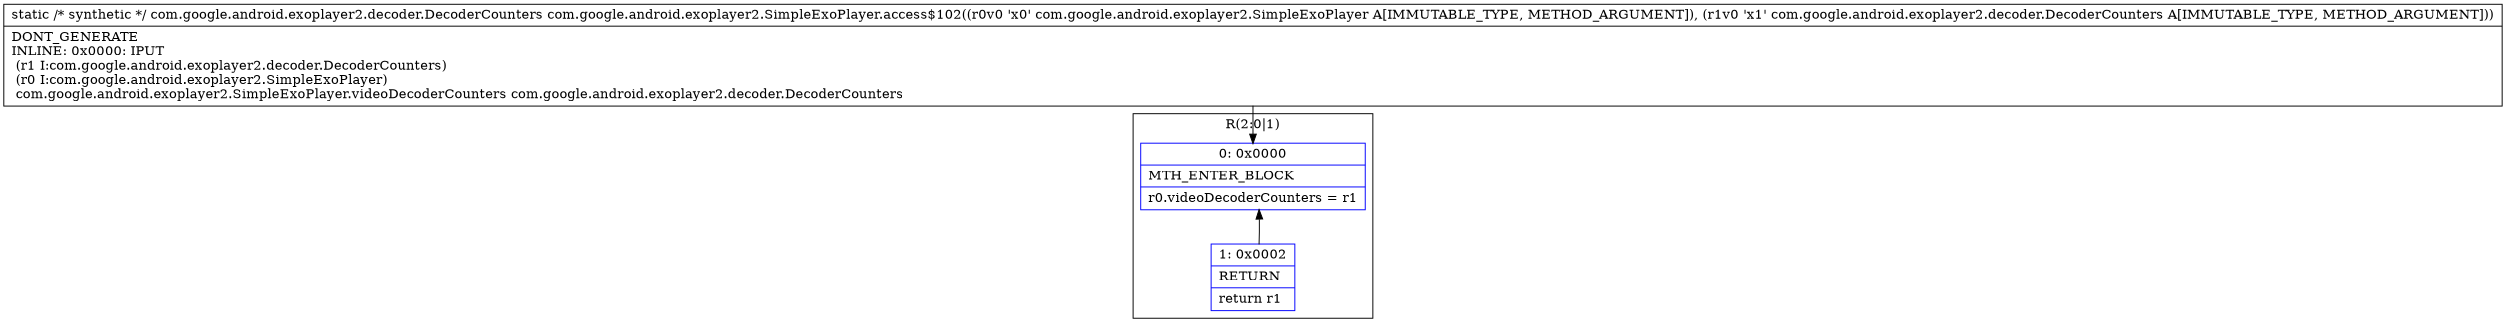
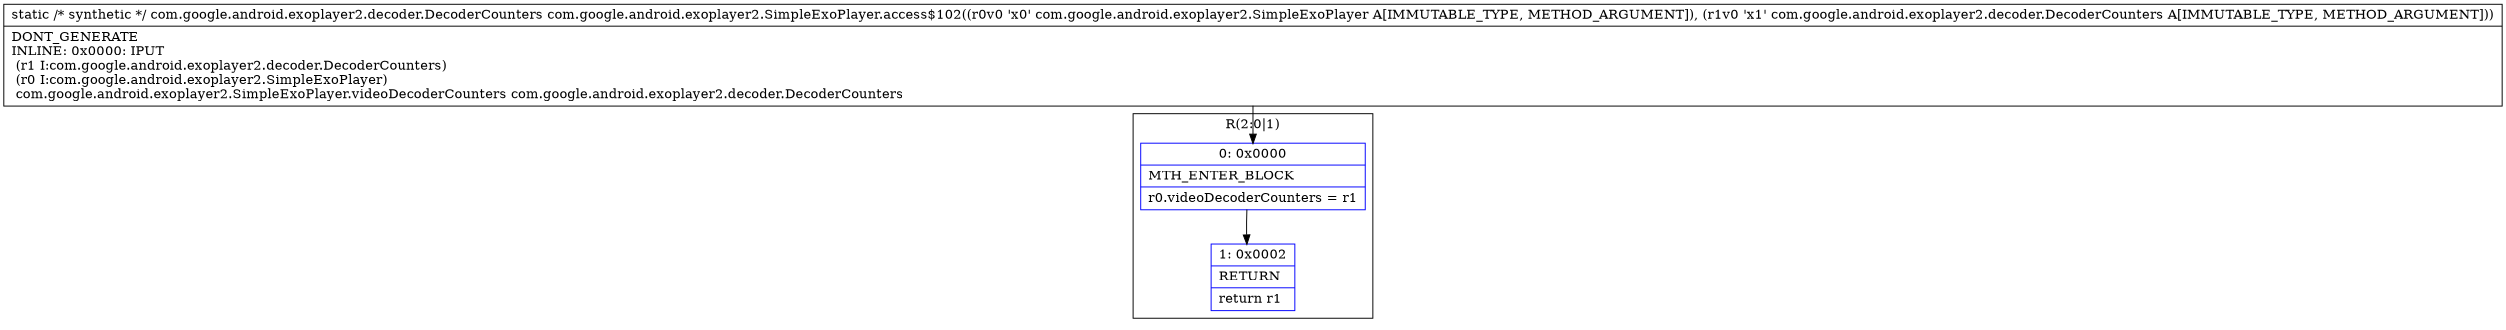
edge "1: 0x0002" -> "0: 0x0000": reversed
